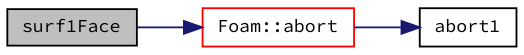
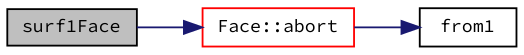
node "Foam::abort": label "Foam::abort" -> "Face::abort"
node "abort1": label "abort1" -> "from1"
